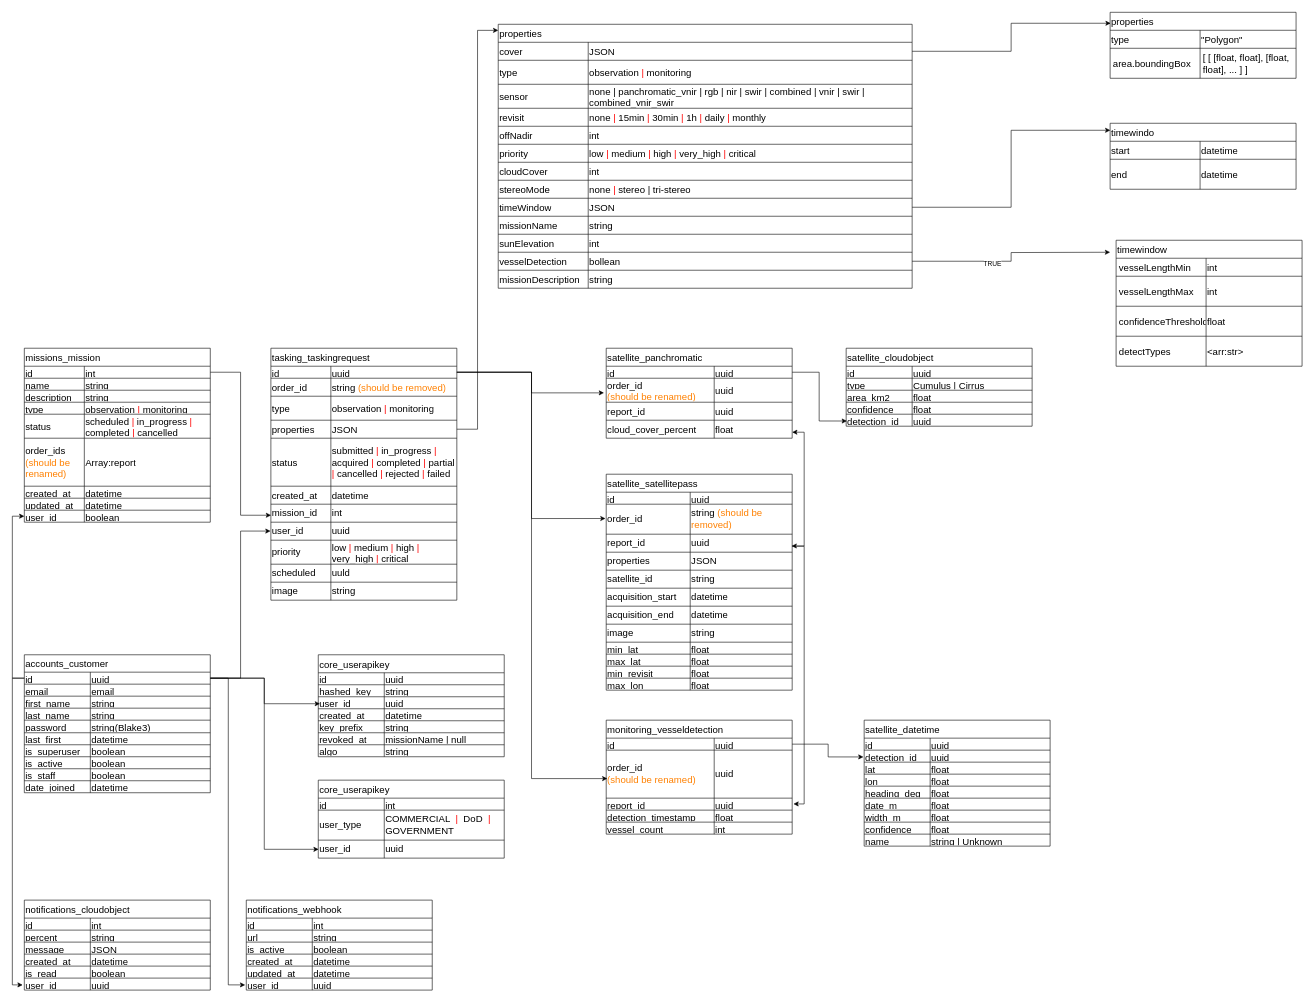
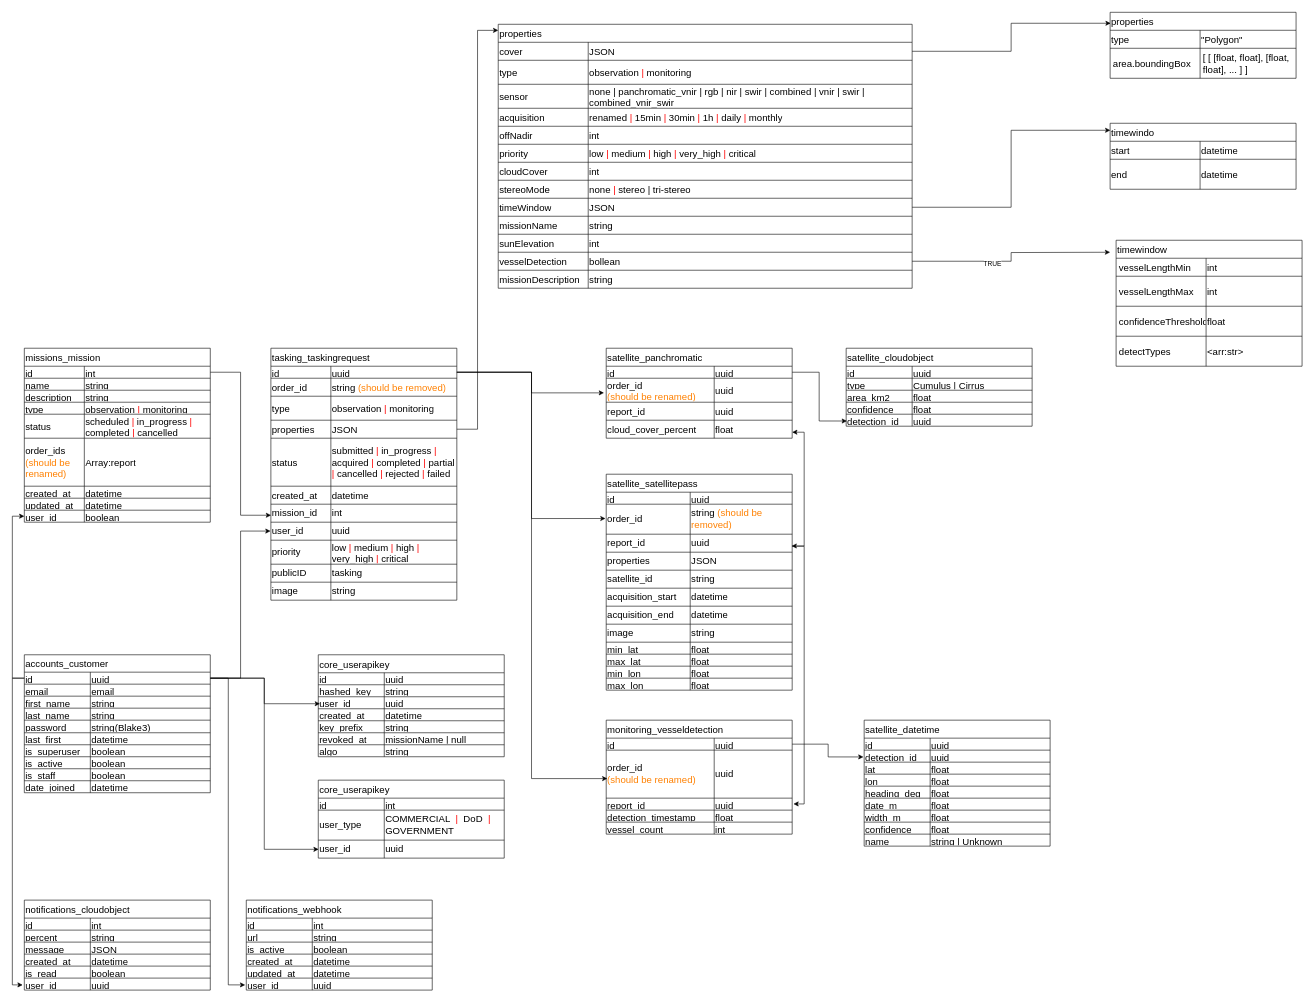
node "revisit": label "revisit" -> "acquisition"
node "none | 15min | 30min | 1h | daily | monthly": label "none | 15min | 30min | 1h | daily | monthly" -> "renamed | 15min | 30min | 1h | daily | monthly"
node "scheduled": label "scheduled" -> "publicID"
node "uuld": label "uuld" -> "tasking"
node "min_revisit": label "min_revisit" -> "min_lon"
